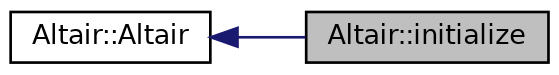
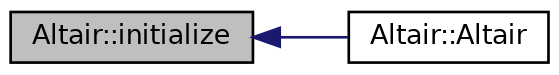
edge "Altair::initialize" -> "Altair::Altair": reversed
